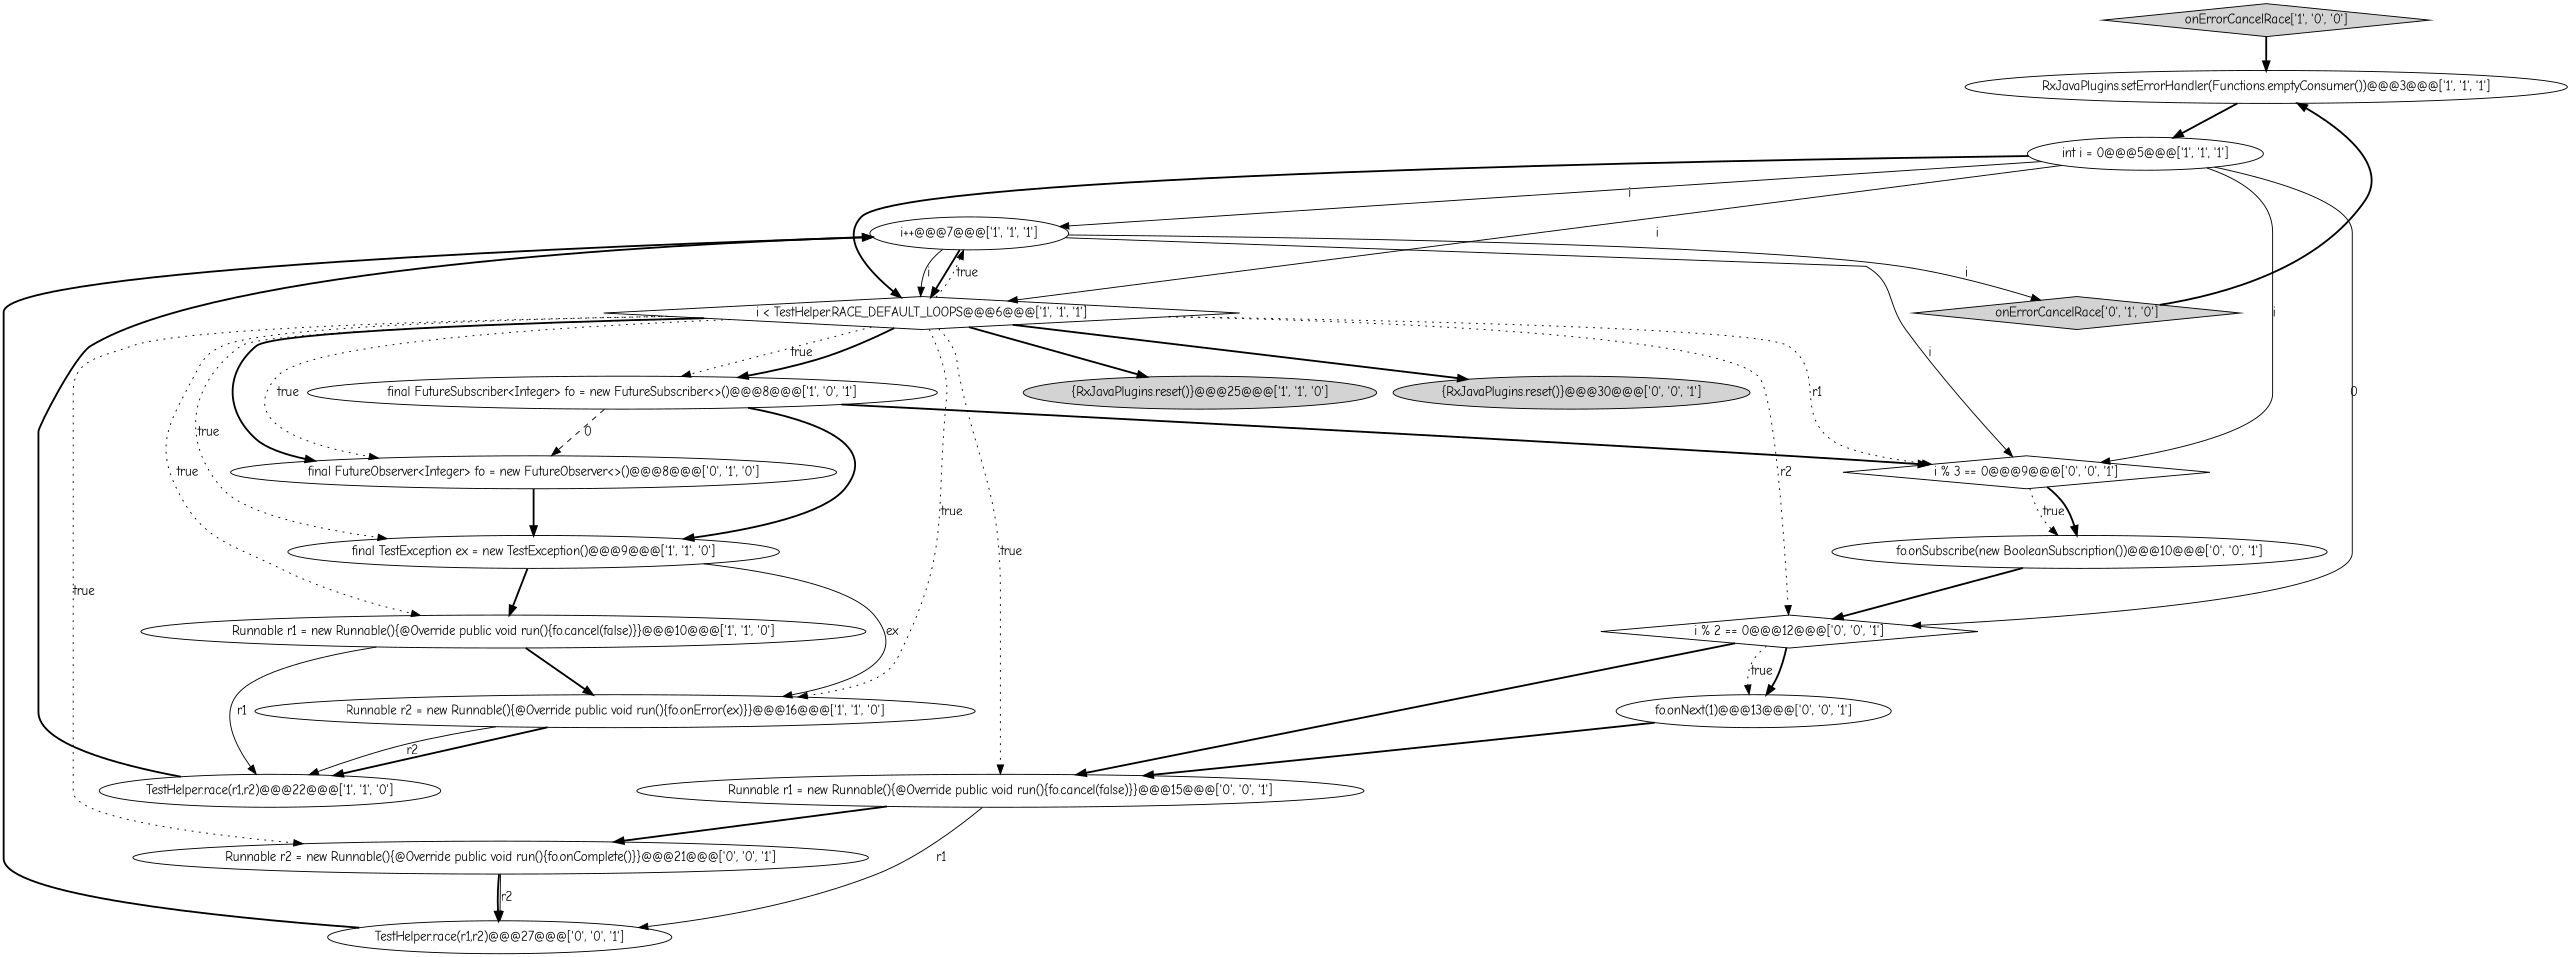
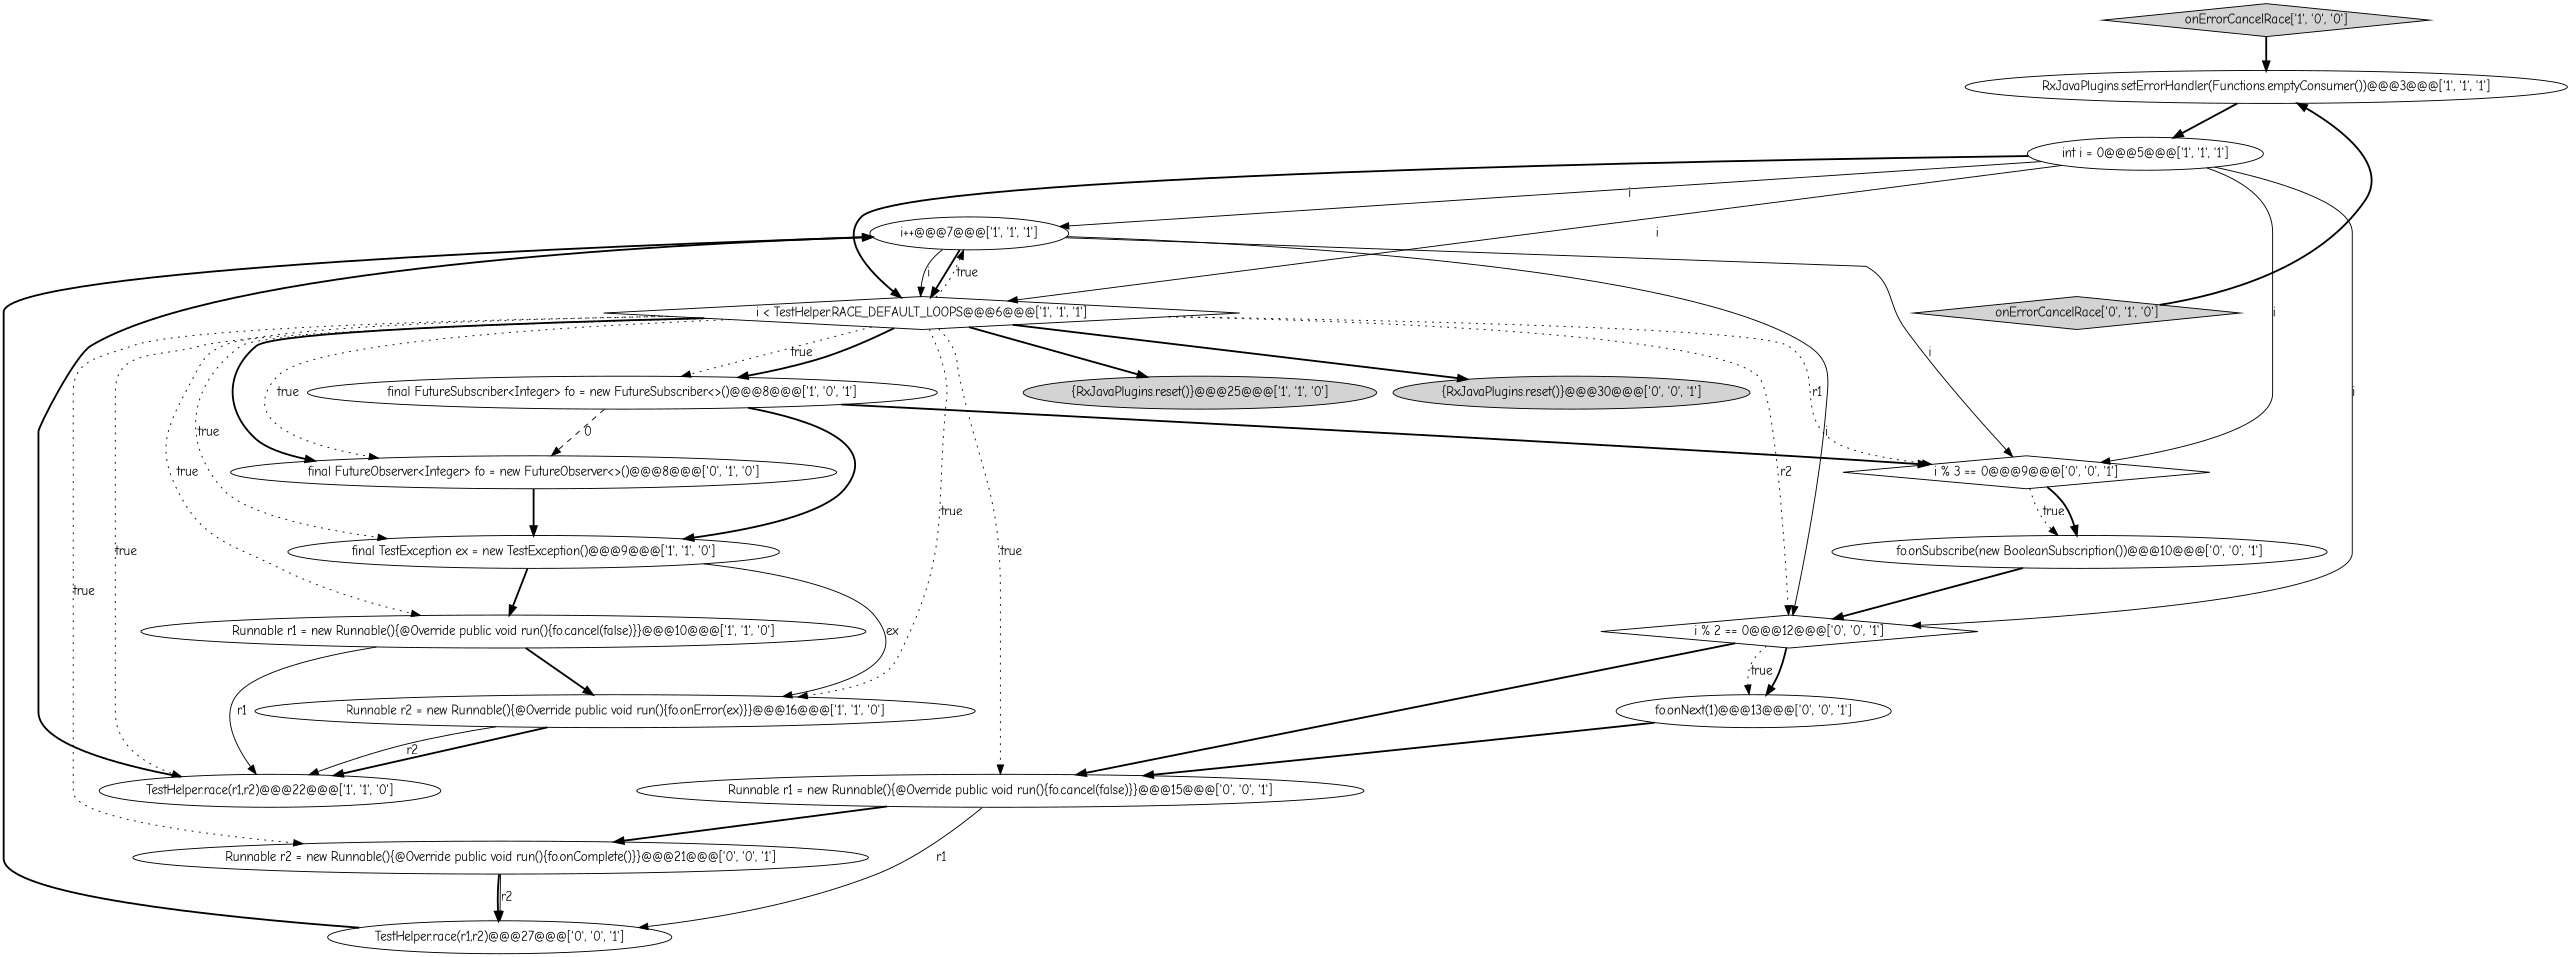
edge "i++@@@7@@@['1', '1', '1']" -> "onErrorCancelRace['0', '1', '0']": now "i++@@@7@@@['1', '1', '1']" -> "i % 2 == 0@@@12@@@['0', '0', '1']"
edge "i < TestHelper.RACE_DEFAULT_LOOPS@@@6@@@['1', '1', '1']" -> "TestHelper.race(r1,r2)@@@22@@@['1', '1', '0']": added, label "true"
edge "int i = 0@@@5@@@['1', '1', '1']" -> "i % 2 == 0@@@12@@@['0', '0', '1']": label "0" -> "i"
